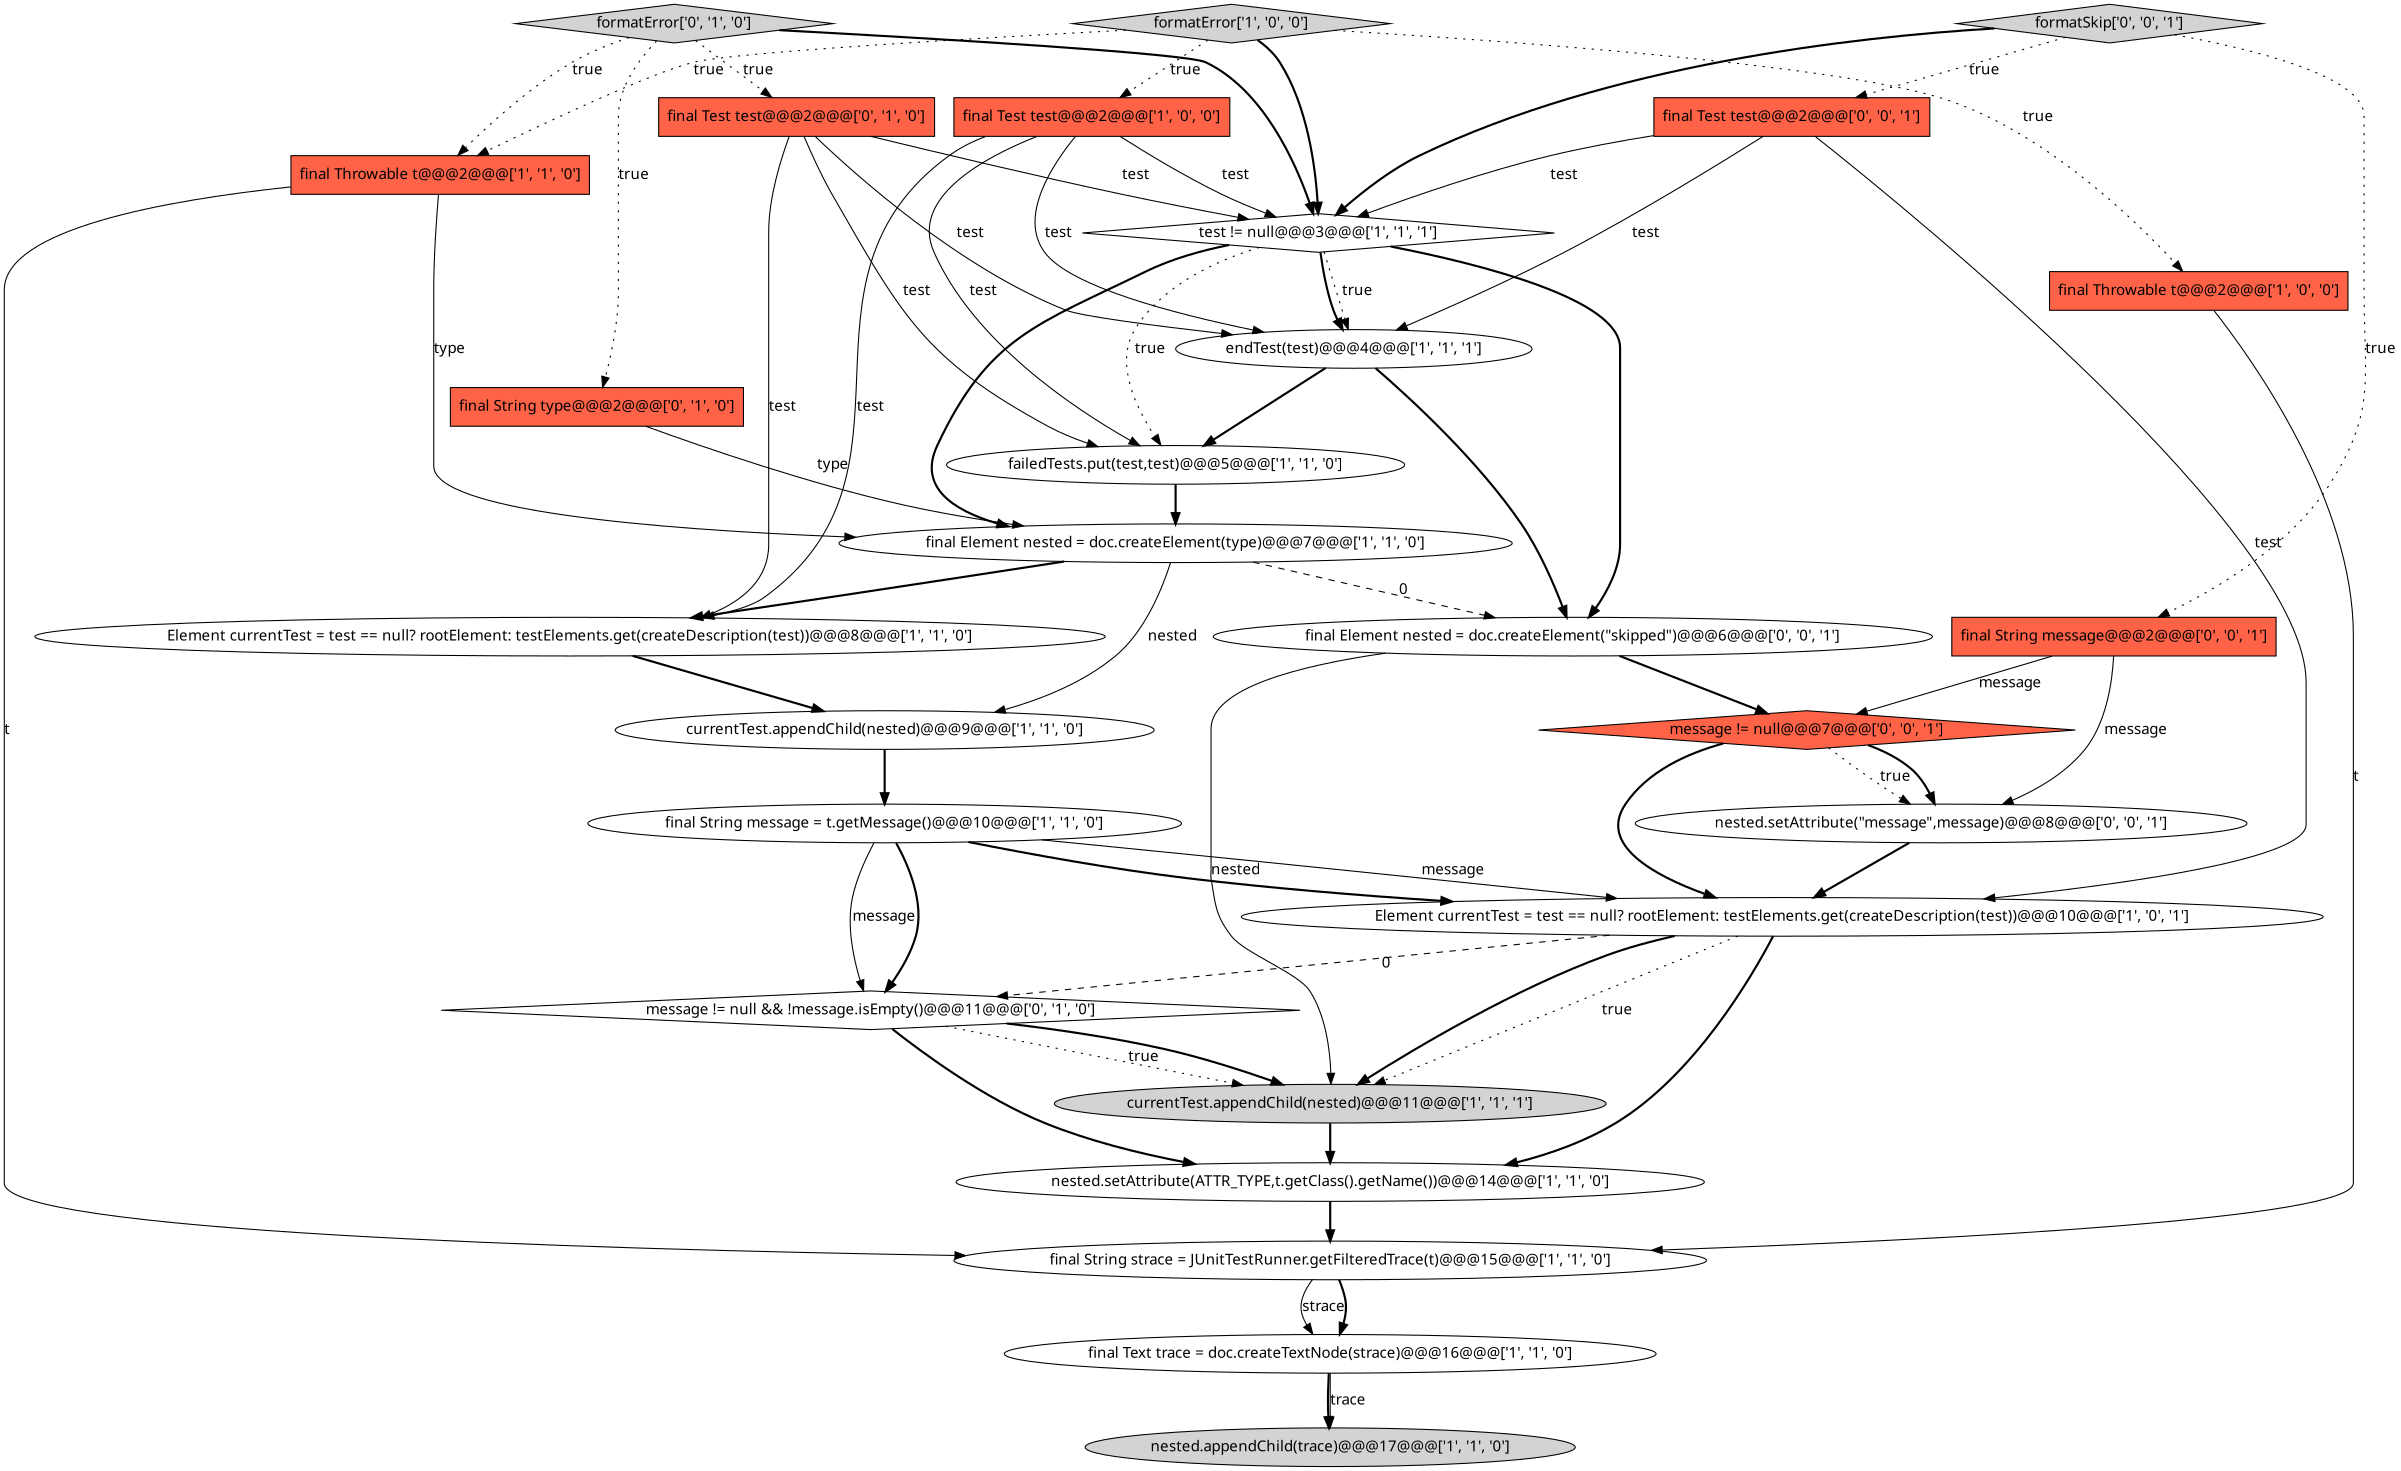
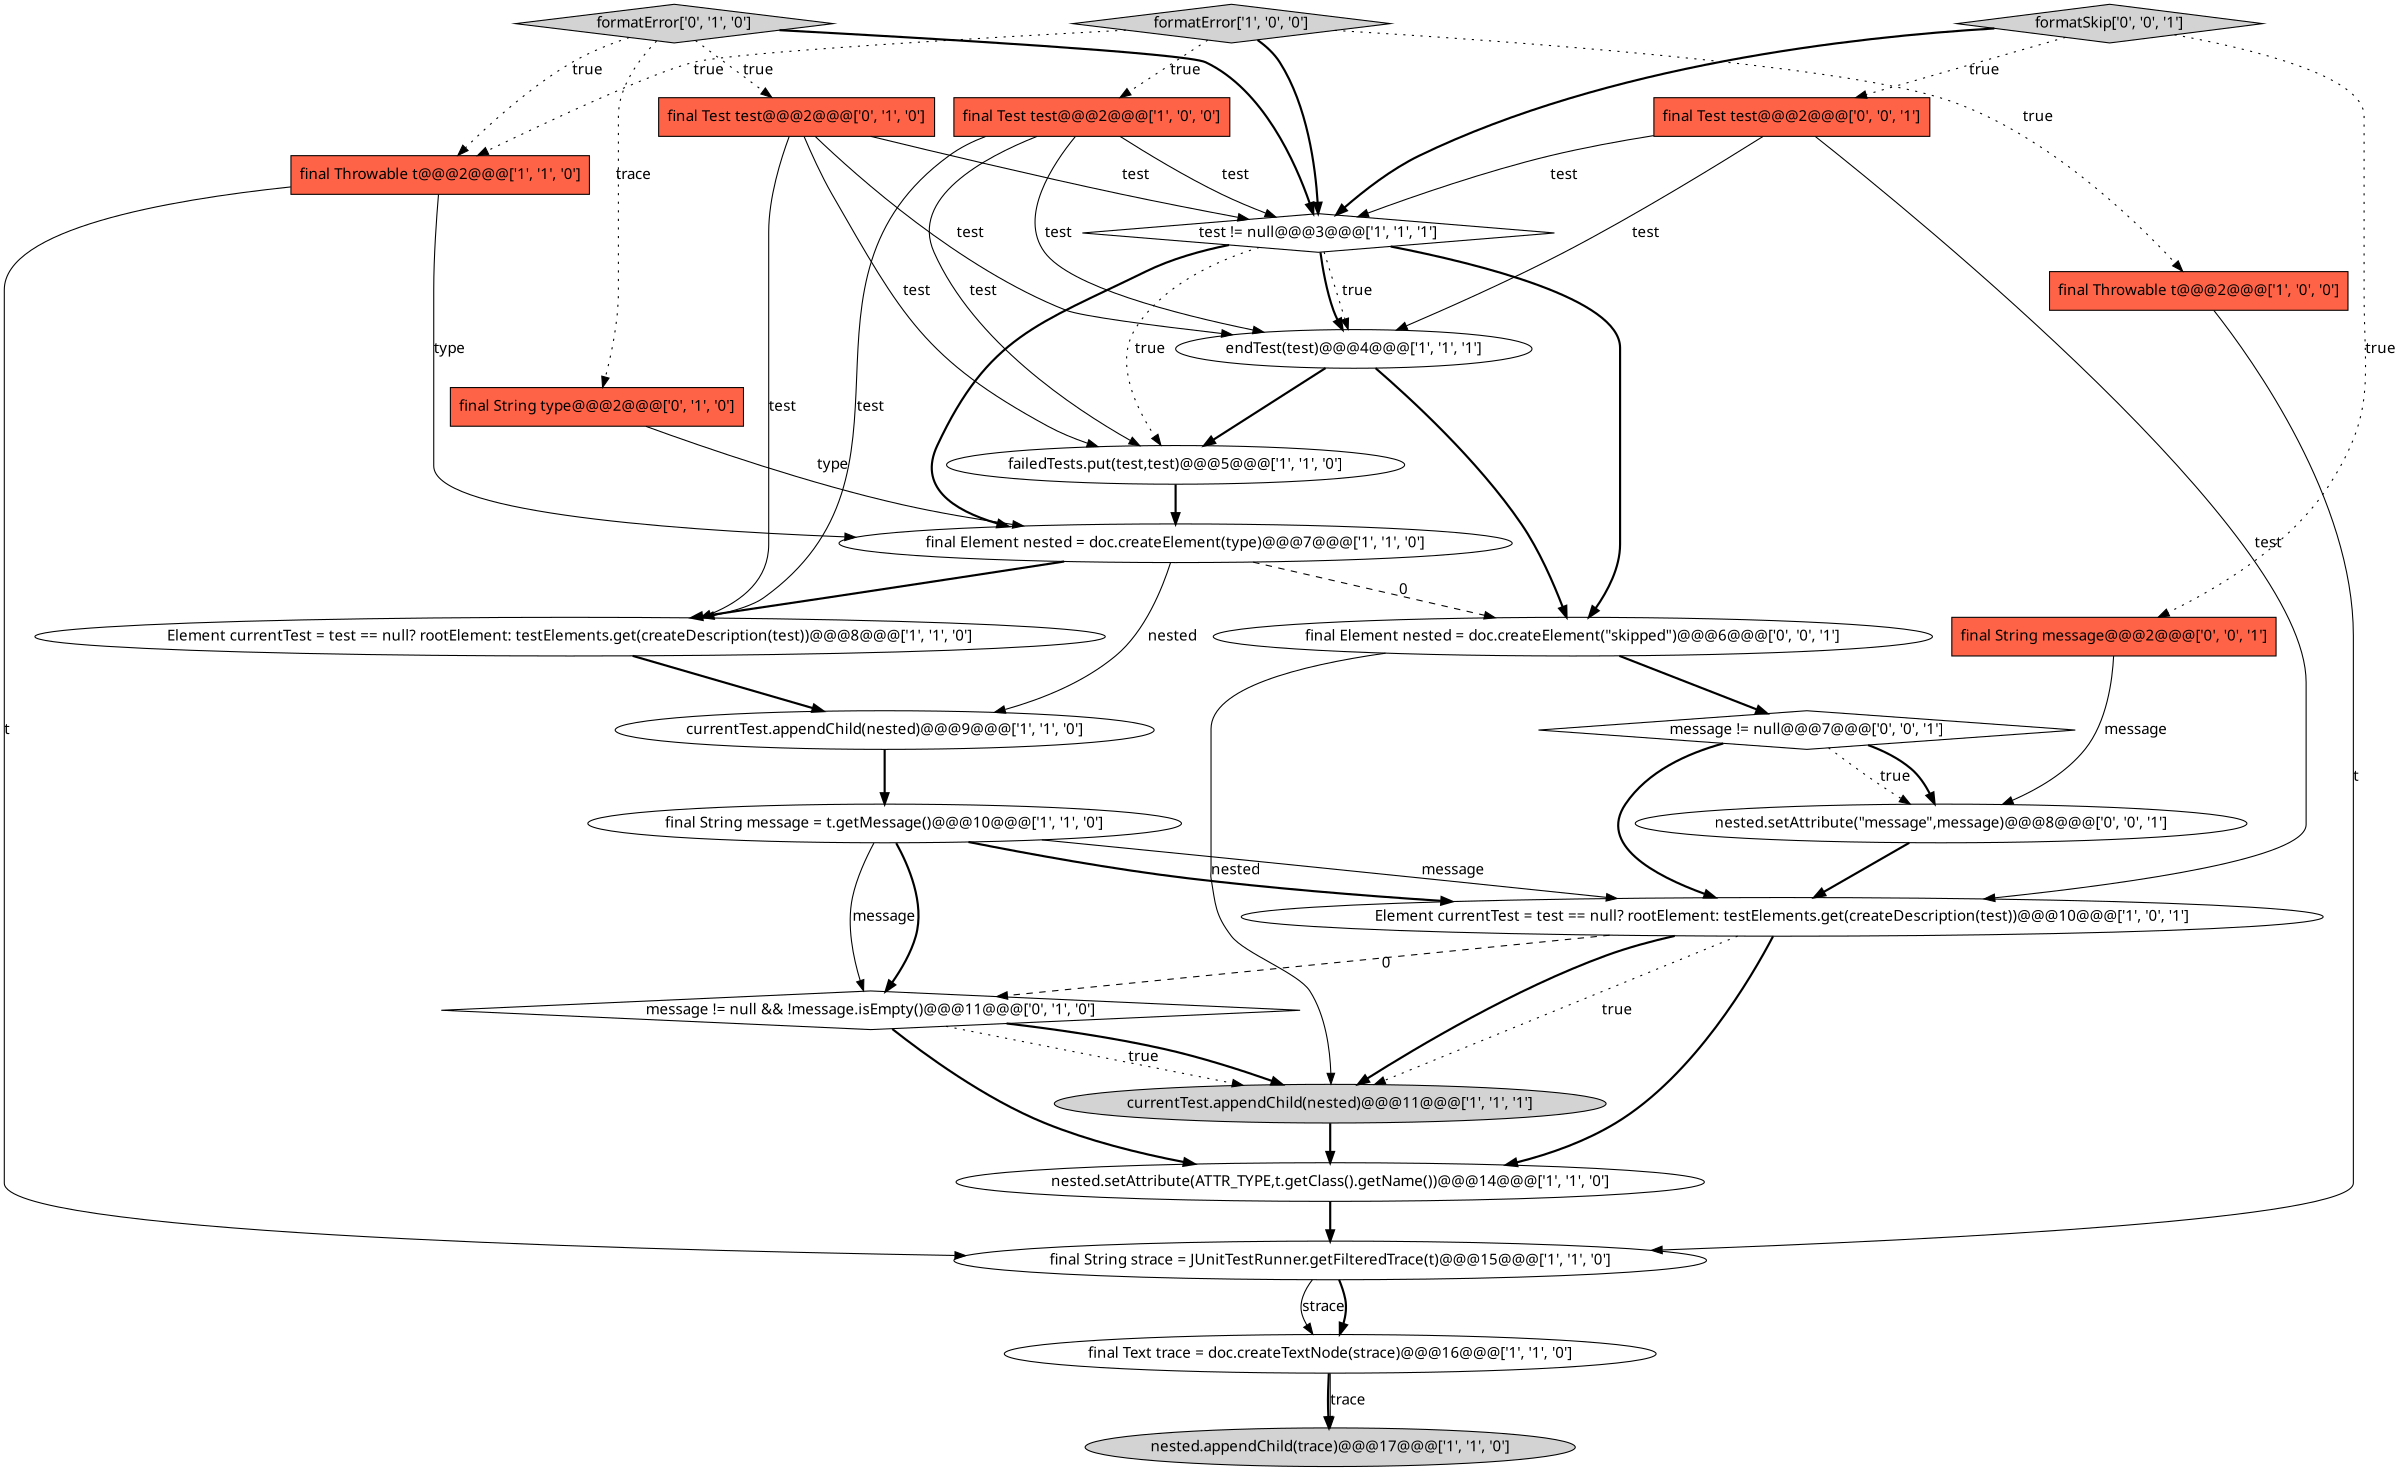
edge "formatError['0', '1', '0']" -> "final String type@@@2@@@['0', '1', '0']": label "true" -> "trace"
edge "final String message@@@2@@@['0', '0', '1']" -> "message != null@@@7@@@['0', '0', '1']": removed, label "message"
node "message != null@@@7@@@['0', '0', '1']": fillcolor tomato -> white
